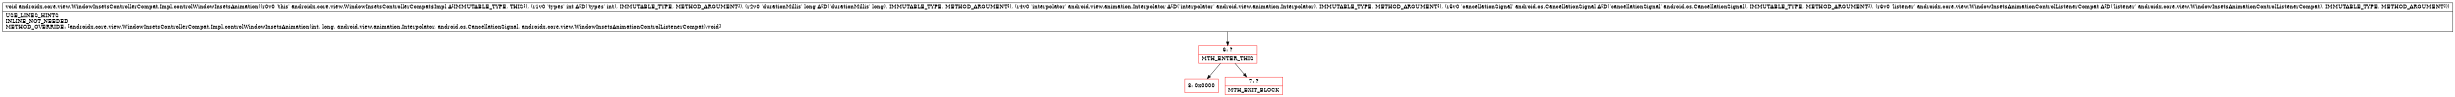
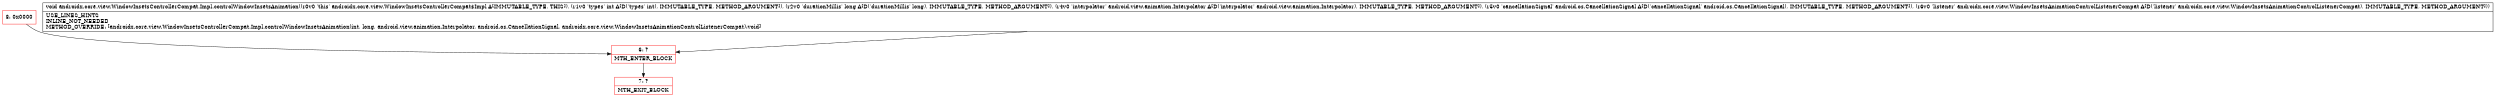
node "6: ?": text "MTH_ENTER_THIS" -> "MTH_ENTER_BLOCK"
edge "6: ?" -> "8: 0x0000": reversed
